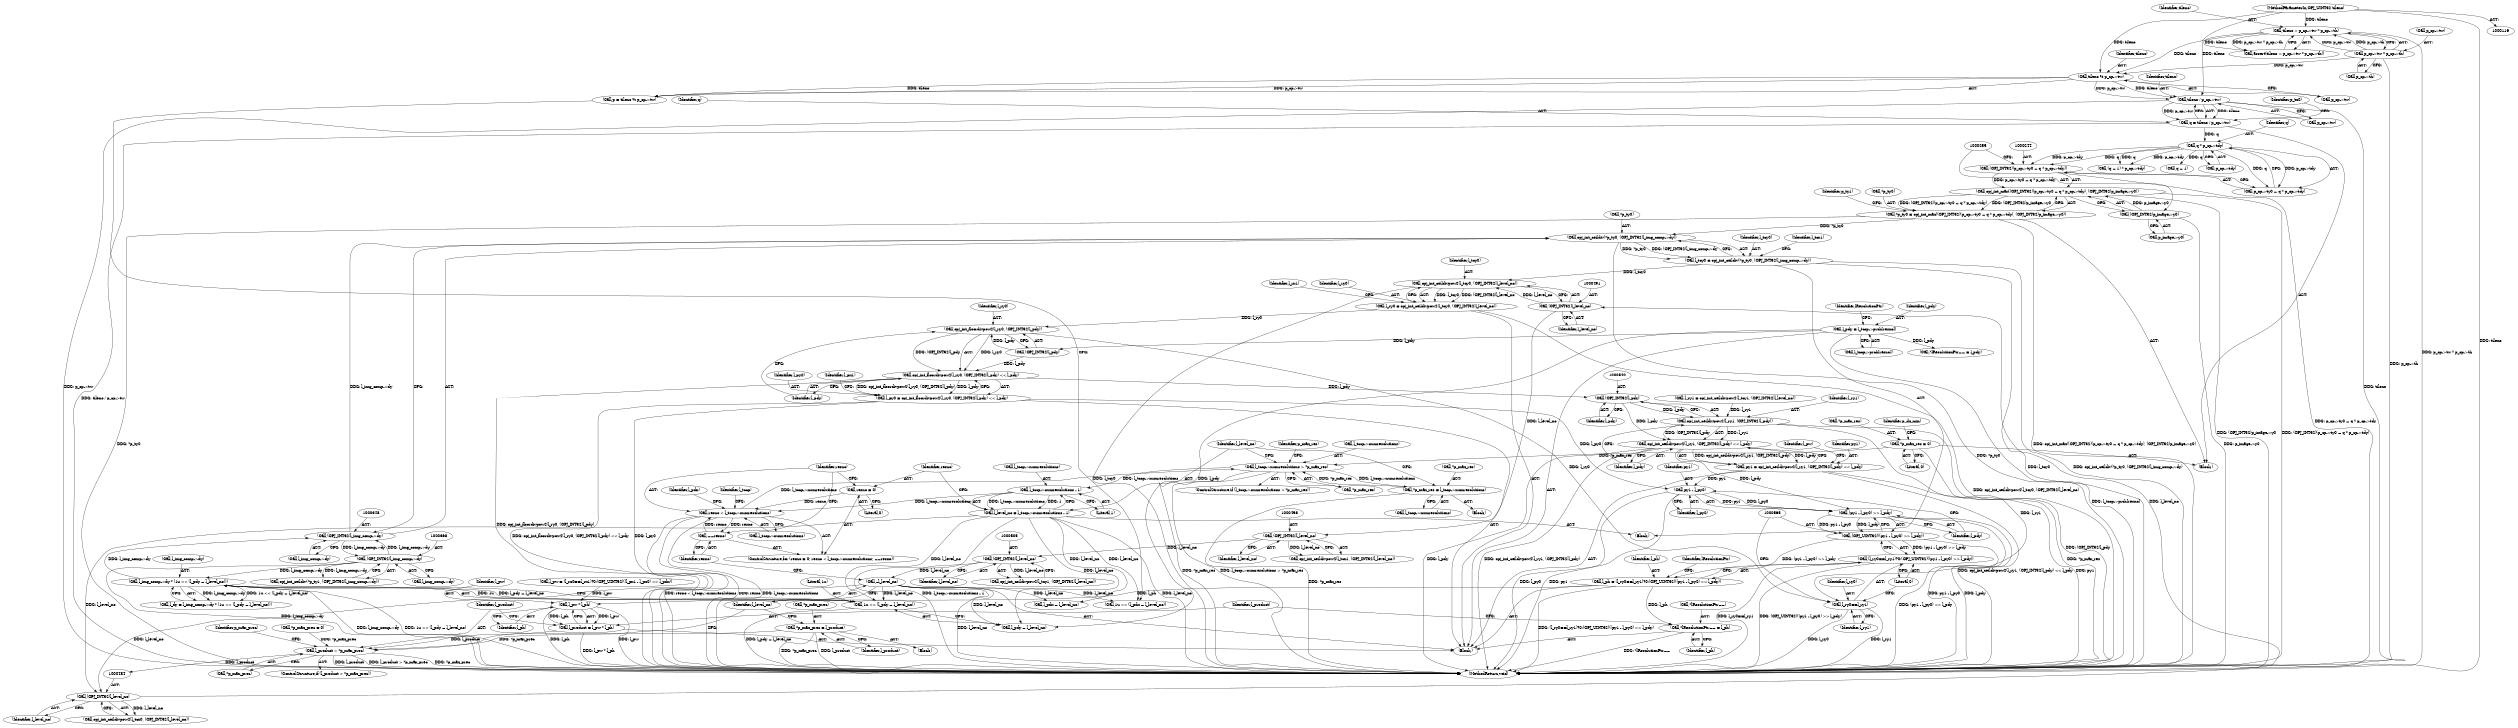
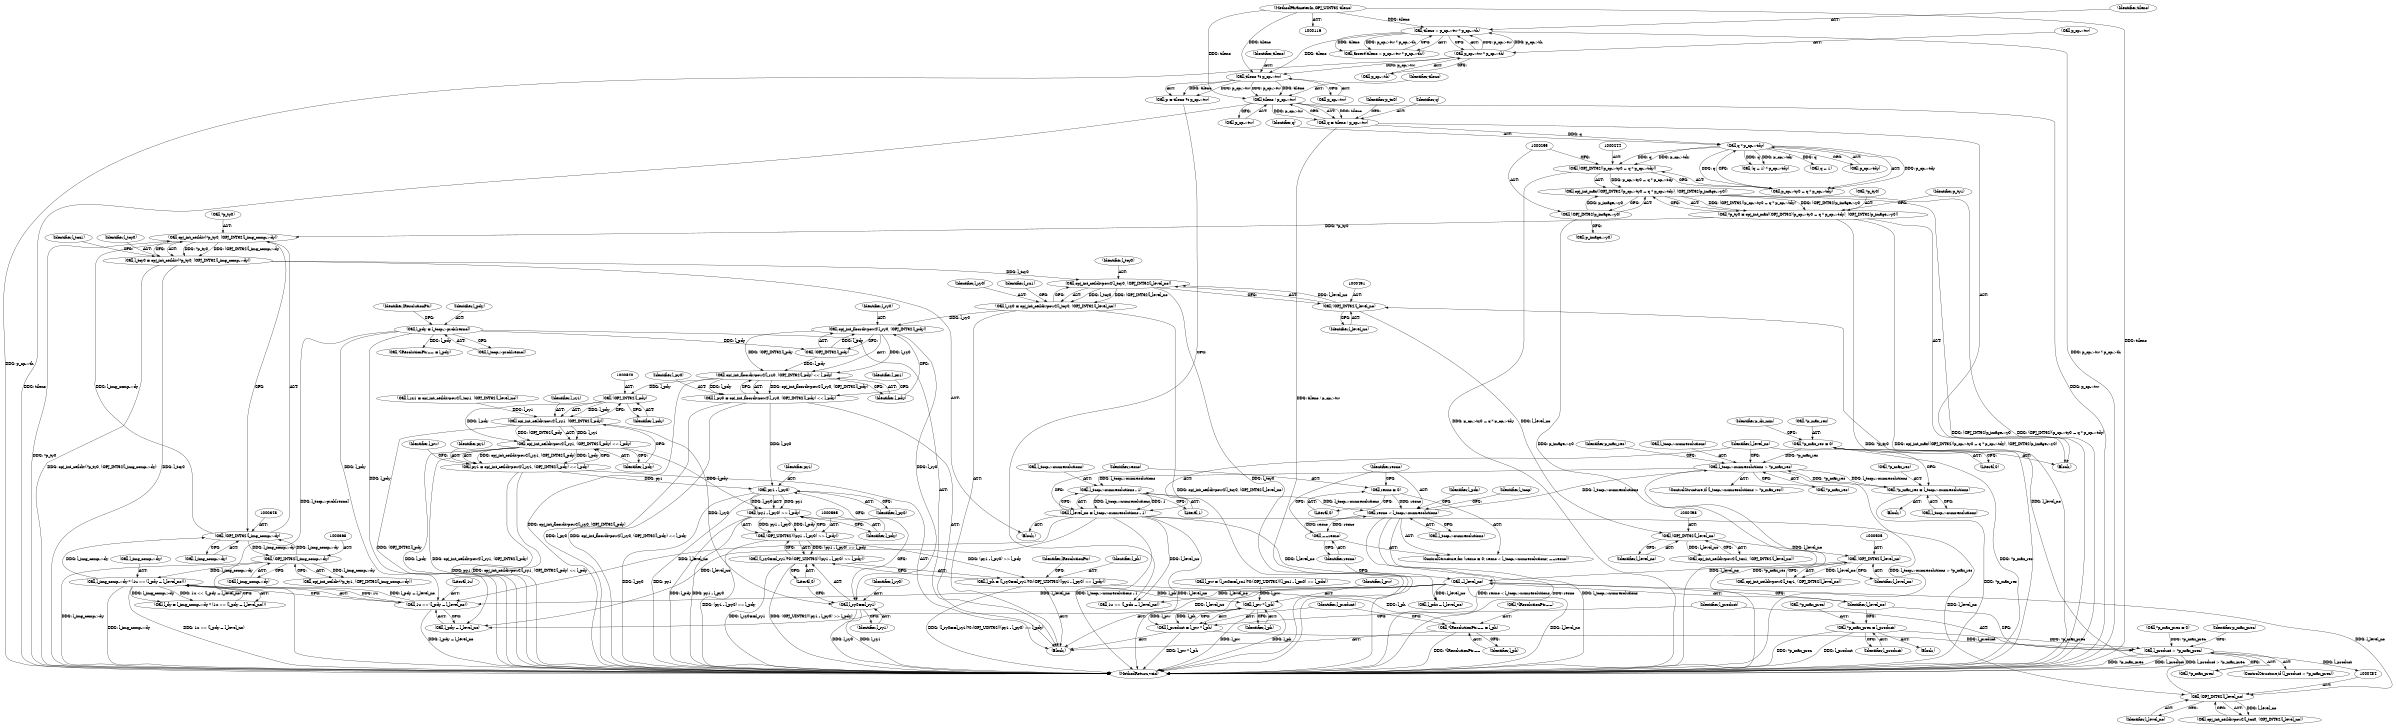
edge "(Call,p_image->y0)" -> "(Call,(OPJ_INT32)p_image->y0)": removed, label "AST:"
edge "(Call,l_pdy = l_tccp->prch[resno])" -> "(Call,1u << (l_pdy + l_level_no))": added, label "DDG: l_pdy"
edge "(Call,opj_int_ceildivpow2(l_ry1, (OPJ_INT32)l_pdy))" -> "(Call,l_ry0==l_ry1)": label "DDG: l_ry1" -> "DDG: l_ry0"
